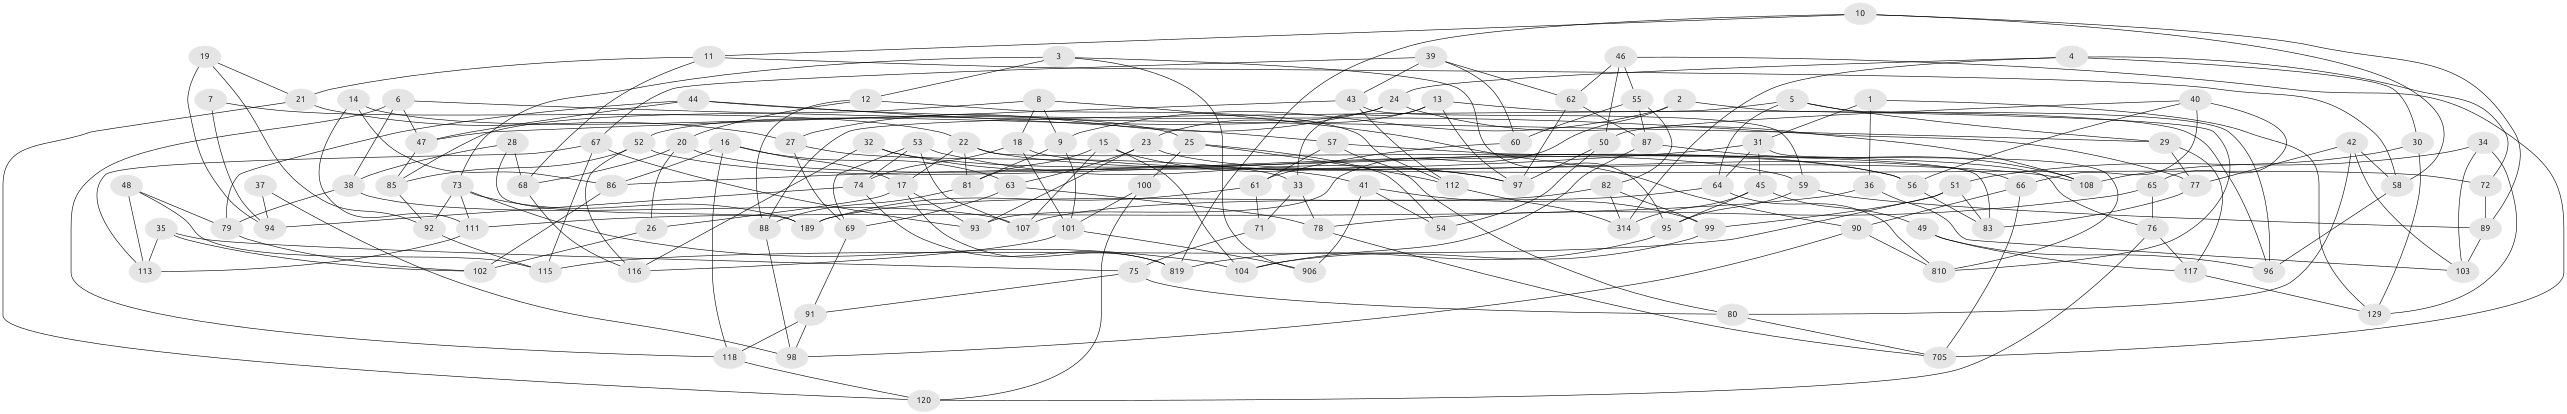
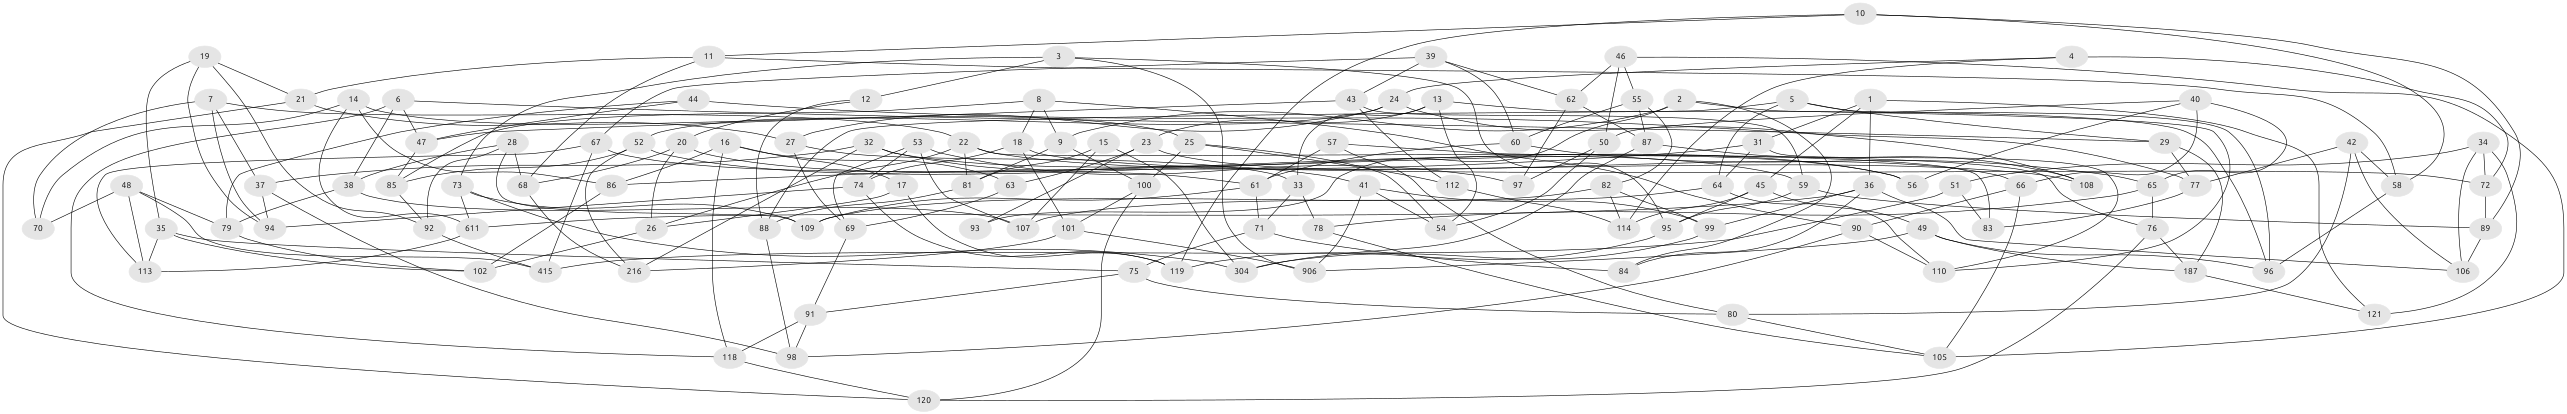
edge "12" -- "112": removed
edge "44" -- "57": removed
edge "19" -- "35": added
edge "13" -- "97": now "13" -- "54"
edge "7" -- "37": added
node "30": removed
edge "60" -- "65": added
edge "22" -- "17": now "22" -- "26"
edge "31" -- "45": now "1" -- "45"
edge "34" -- "72": added
edge "32" -- "37": added
edge "15" -- "97": removed
edge "9" -- "101": now "9" -- "100"
edge "63" -- "78": removed
edge "67" -- "93": now "67" -- "61"
edge "56" -- "83": removed
edge "17" -- "93": removed
edge "73" -- "92": now "28" -- "92"
edge "51" -- "99": now "36" -- "99"
node "70": added
node "111": label "111" -> "611"
node "189": label "189" -> "109"
node "314": label "314" -> "114"
edge "49" -- "906": added
node "115": label "115" -> "415"
node "116": label "116" -> "216"
node "819": label "819" -> "119"
node "104": label "104" -> "304"
node "84": added
node "810": label "810" -> "110"
node "117": label "117" -> "187"
node "103": label "103" -> "106"
node "129": label "129" -> "121"
node "705": label "705" -> "105"
